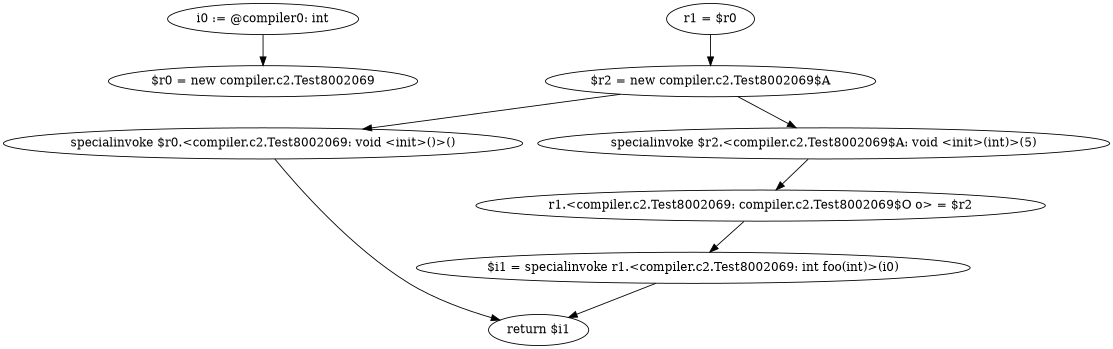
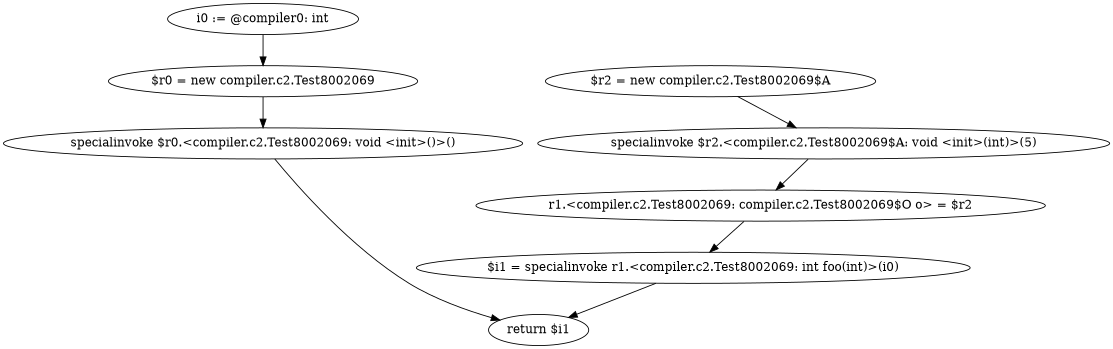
node "r1 = $r0": removed
edge "$r2 = new compiler.c2.Test8002069$A" -> "specialinvoke $r0.<compiler.c2.Test8002069: void <init>()>()": now "$r0 = new compiler.c2.Test8002069" -> "specialinvoke $r0.<compiler.c2.Test8002069: void <init>()>()"
